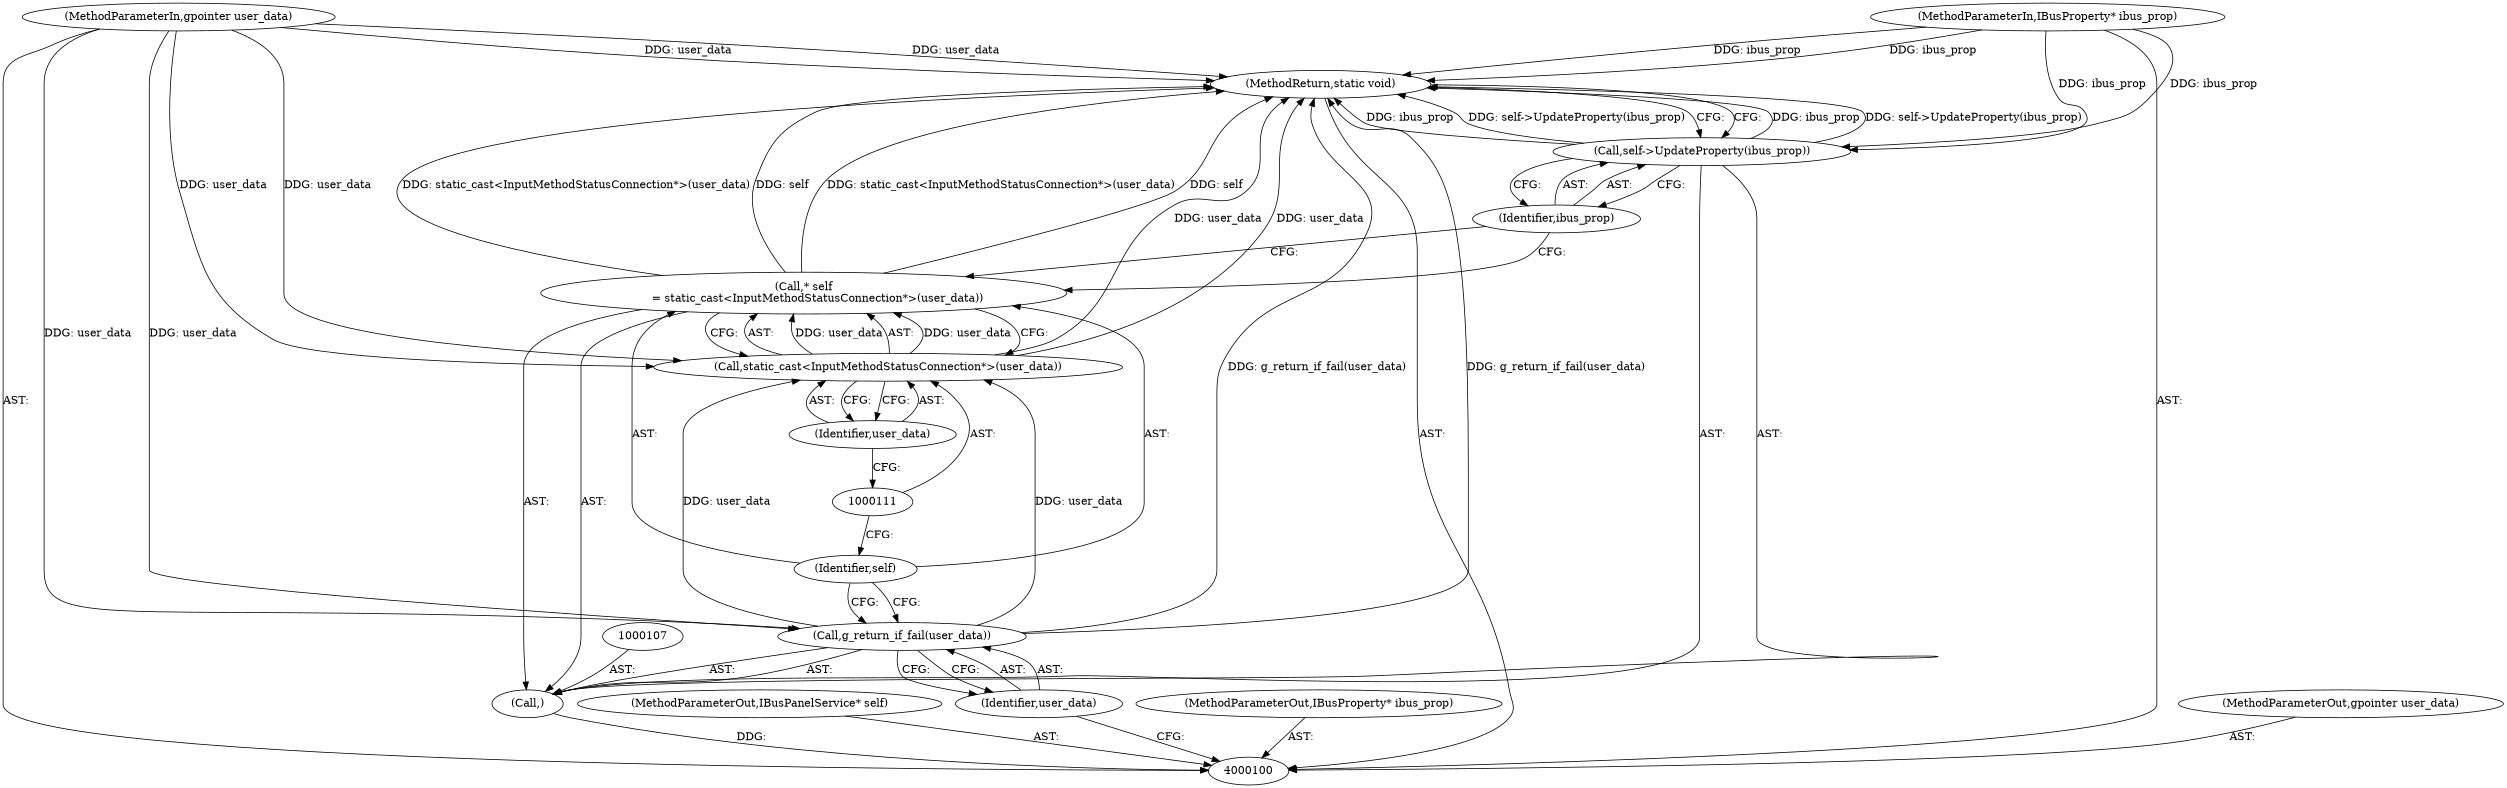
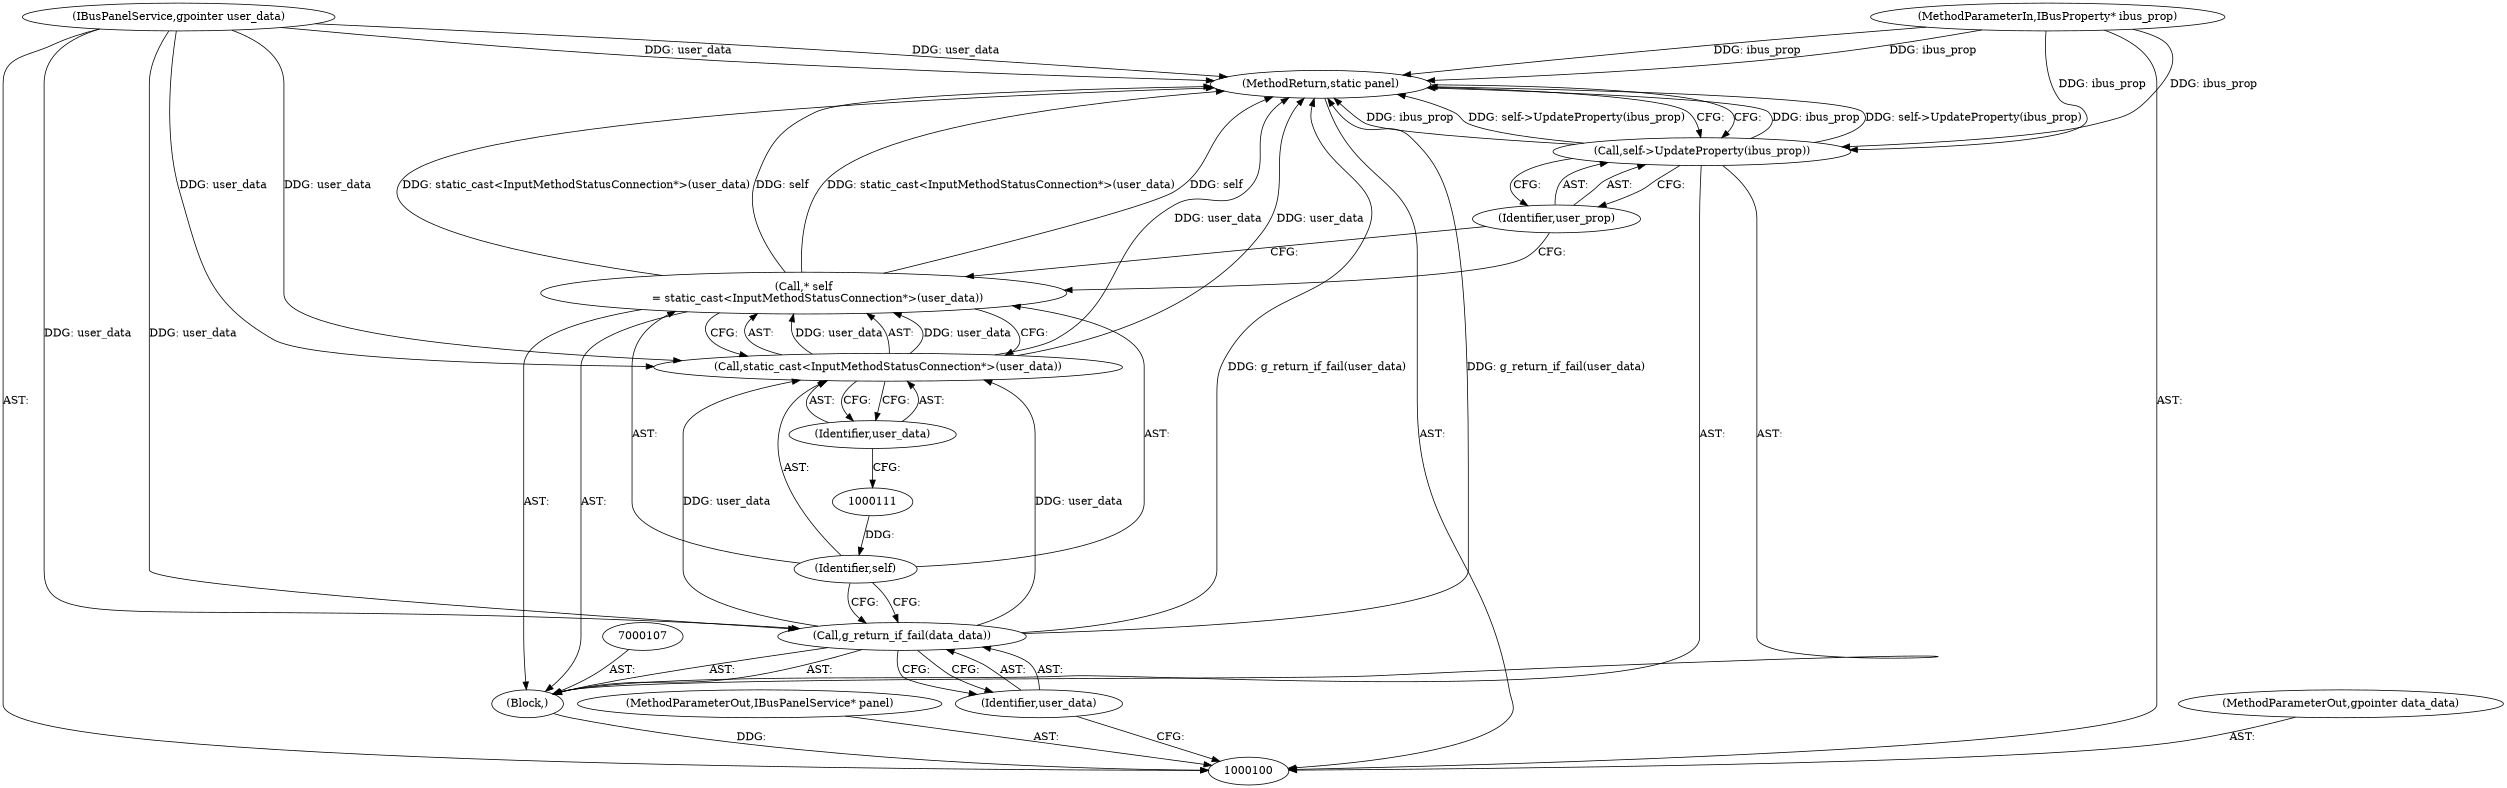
node "(MethodParameterIn,gpointer user_data)": label "(MethodParameterIn,gpointer user_data)" -> "(IBusPanelService,gpointer user_data)"
node "(MethodReturn,static void)": label "(MethodReturn,static void)" -> "(MethodReturn,static panel)"
node "(Identifier,ibus_prop)": label "(Identifier,ibus_prop)" -> "(Identifier,user_prop)"
edge "1000111" -> "(Call,static_cast<InputMethodStatusConnection*>(user_data))": now "(Identifier,self)" -> "(Call,static_cast<InputMethodStatusConnection*>(user_data))"
edge "1000111" -> "(Identifier,self)": label "CFG: " -> "DDG: "
node "1000107": label "1000107" -> "7000107"
node "(Call,g_return_if_fail(user_data))": label "(Call,g_return_if_fail(user_data))" -> "(Call,g_return_if_fail(data_data))"
node "(Call,)": label "(Call,)" -> "(Block,)"
node "(MethodParameterOut,IBusPanelService* self)": label "(MethodParameterOut,IBusPanelService* self)" -> "(MethodParameterOut,IBusPanelService* panel)"
node "(MethodParameterOut,IBusProperty* ibus_prop)": removed
node "(MethodParameterOut,gpointer user_data)": label "(MethodParameterOut,gpointer user_data)" -> "(MethodParameterOut,gpointer data_data)"
node "4000100": label "4000100" -> "1000100"
